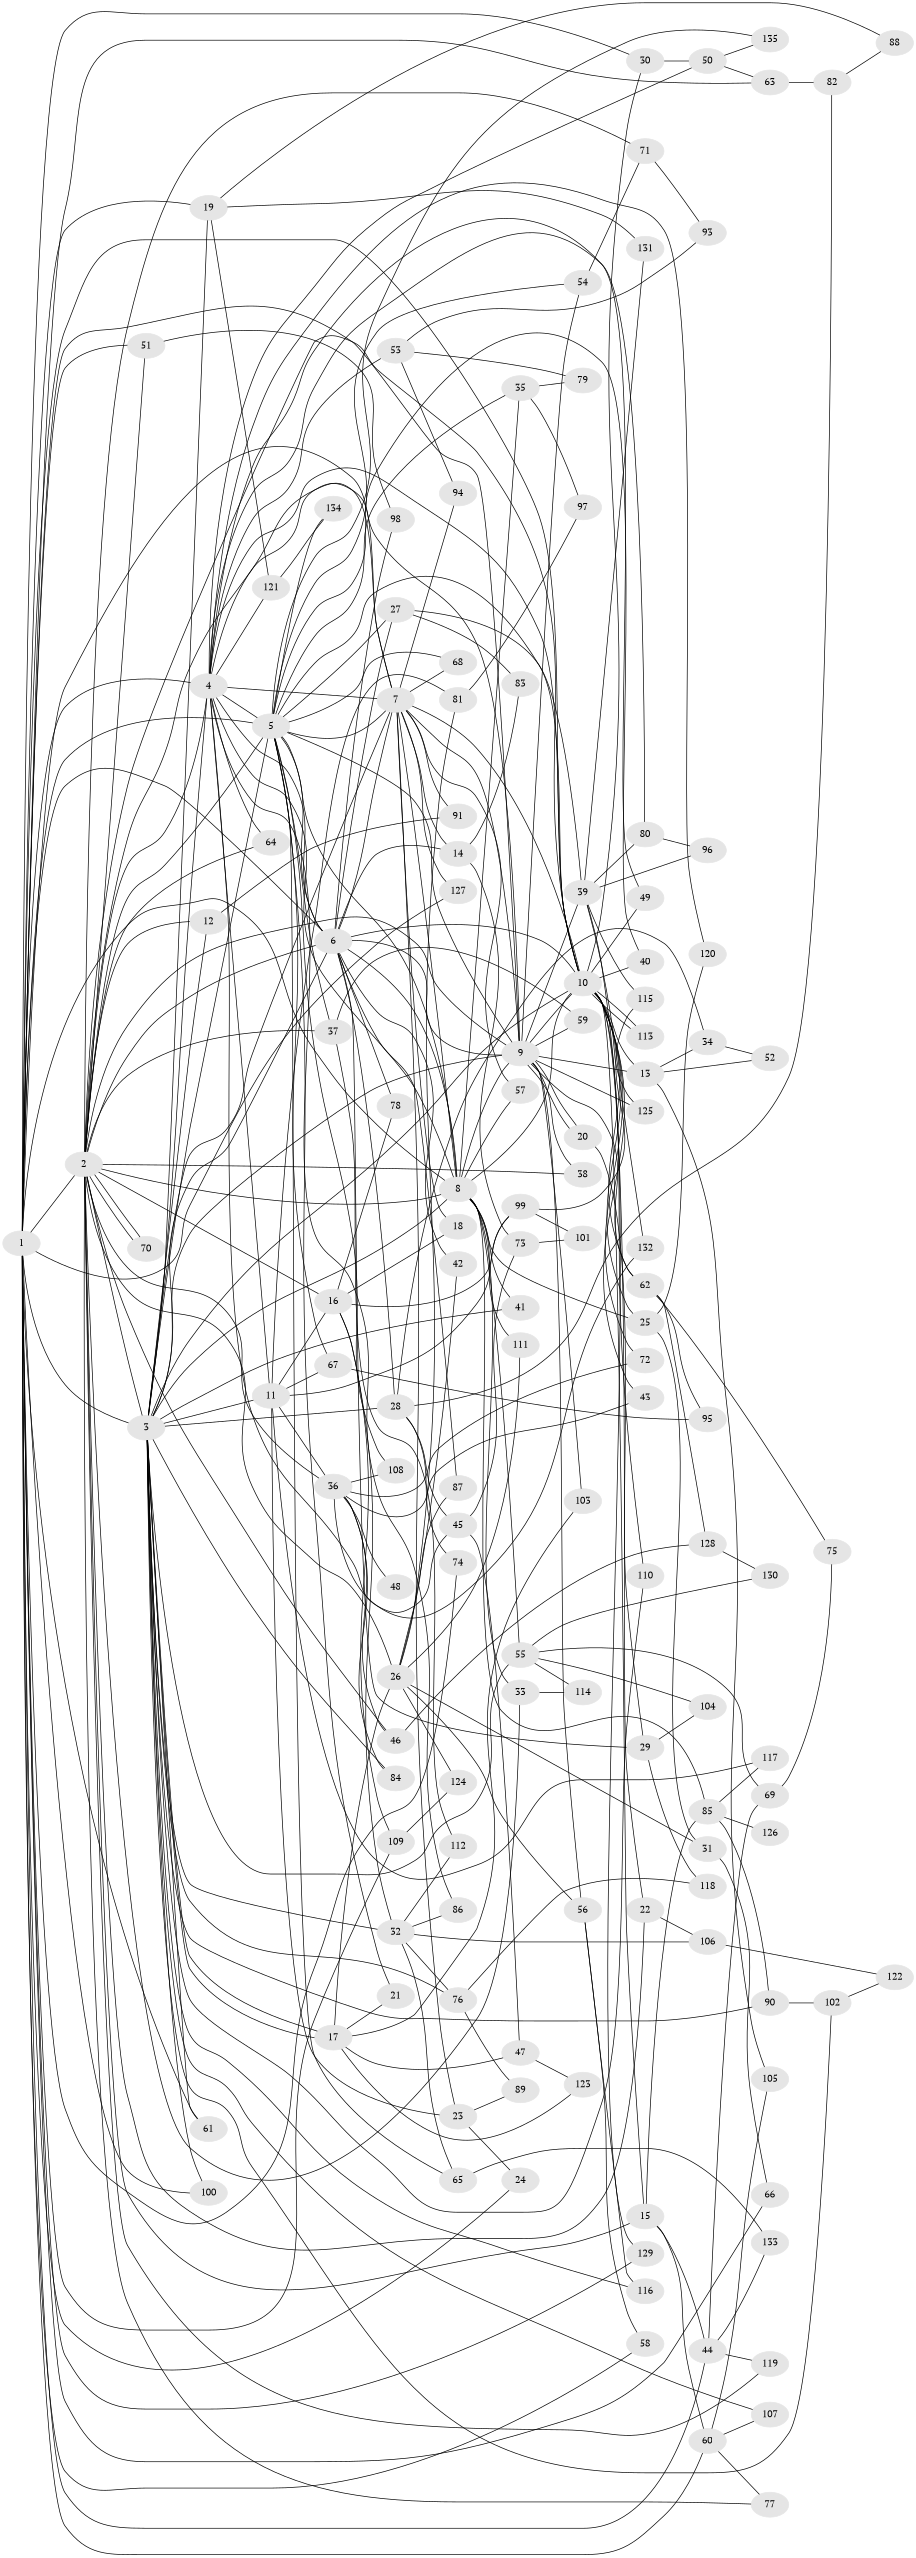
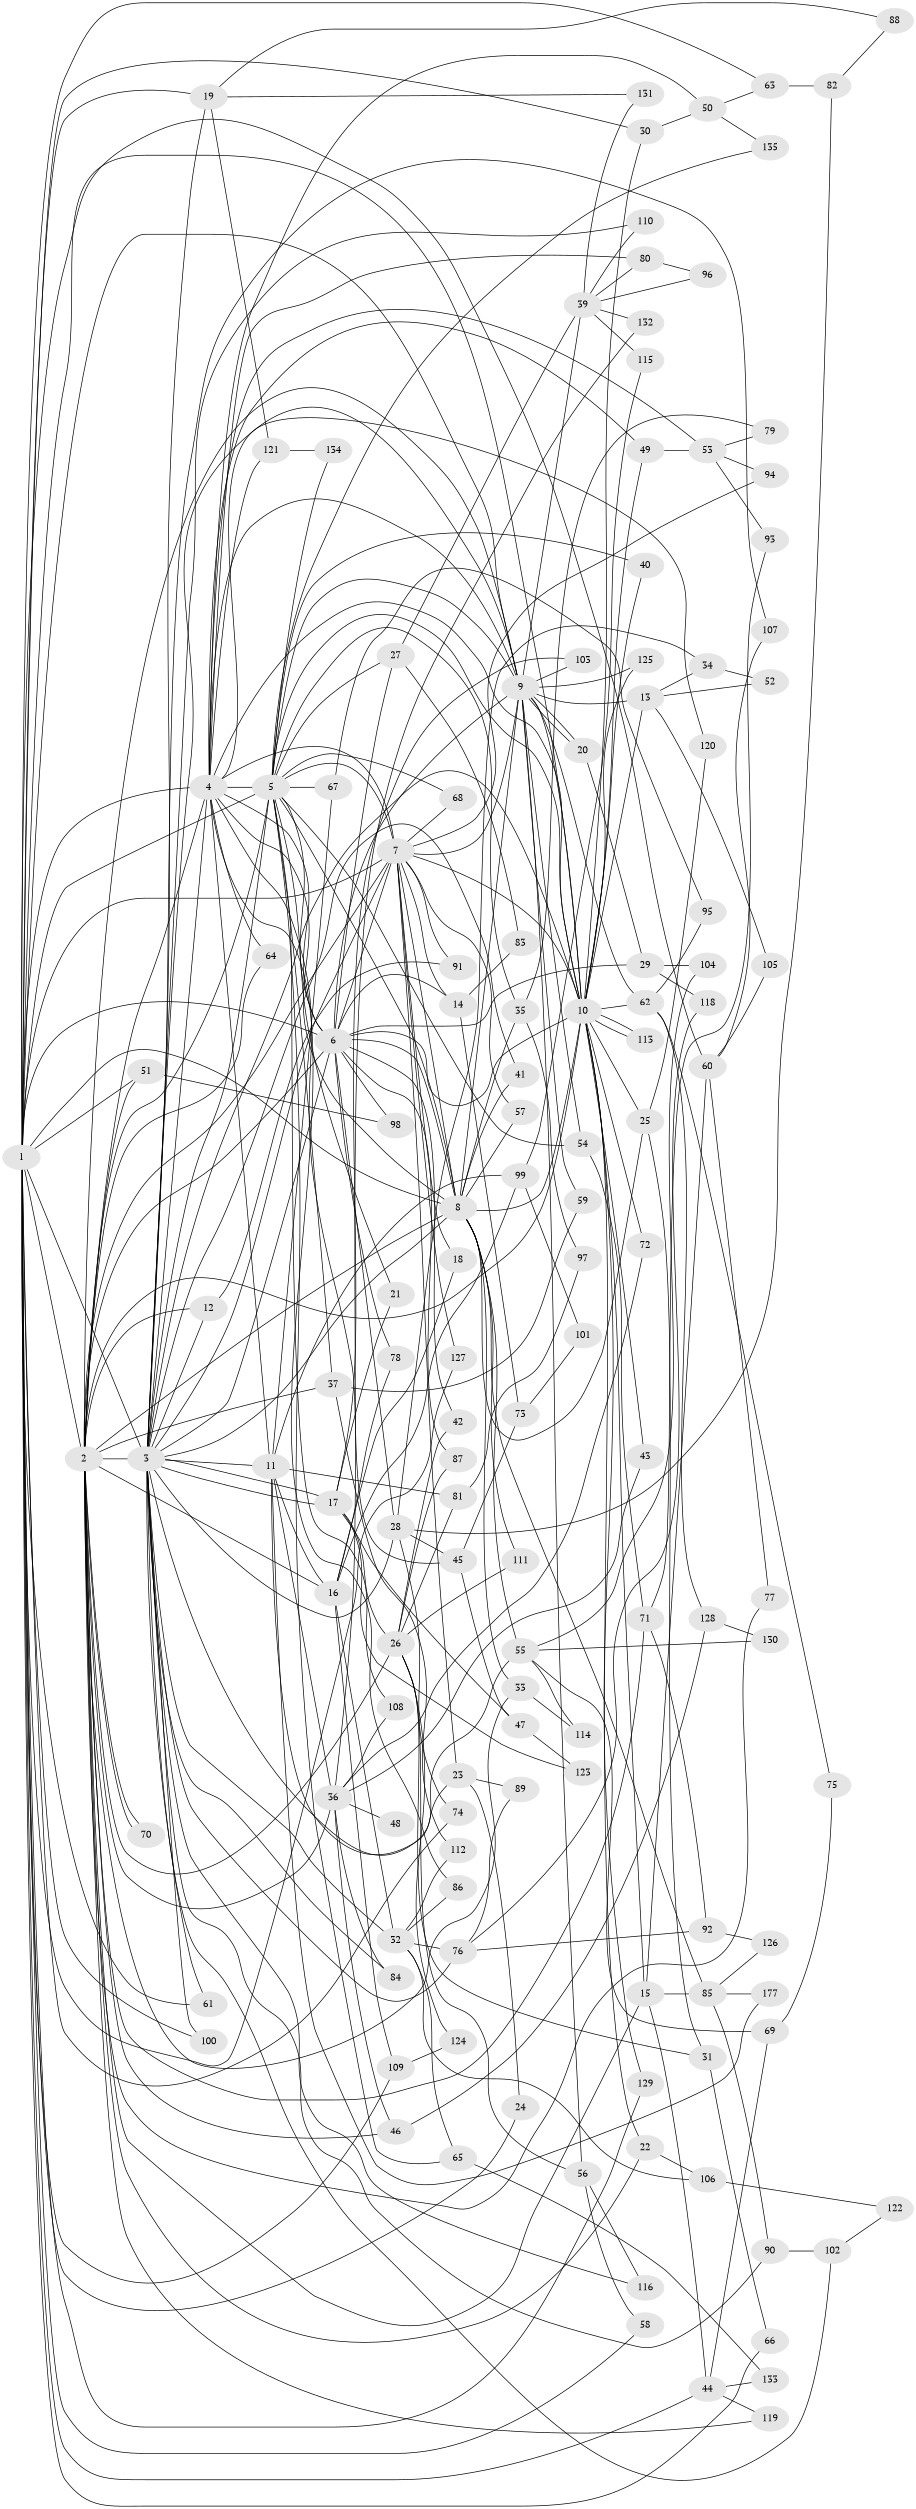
edge "49" -- "53": added
node "38": removed
node "117": label "117" -> "177"
node "92": added
